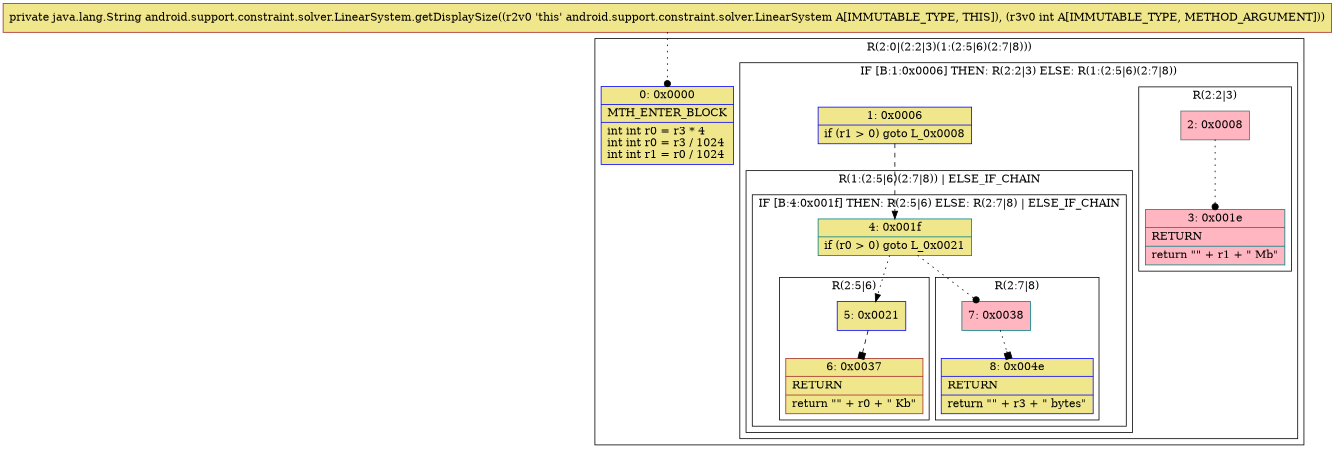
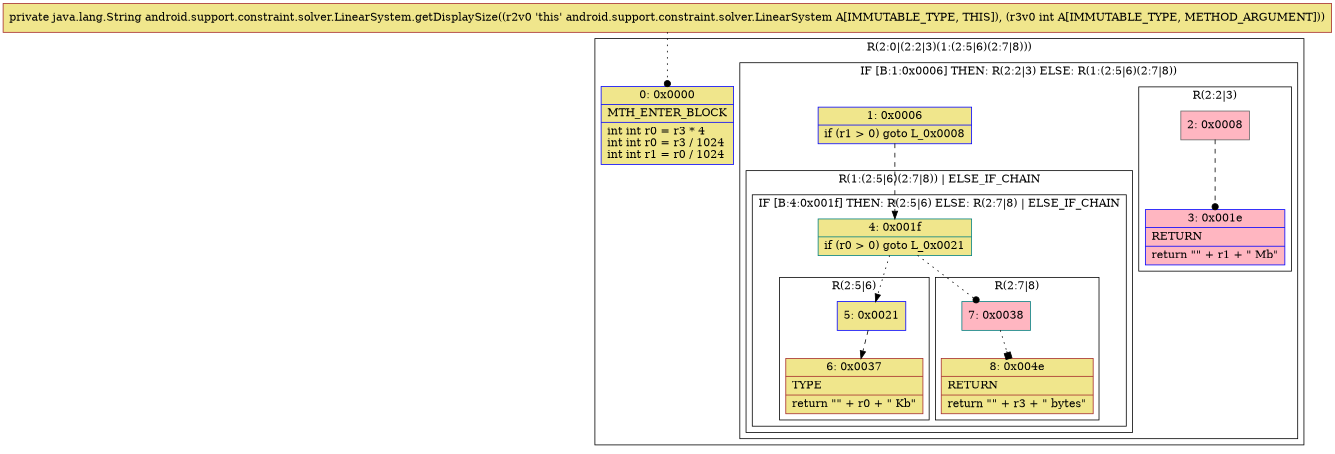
edge "2: 0x0008" -> "3: 0x001e": style dotted -> dashed
node "3: 0x001e": color teal -> blue
edge "5: 0x0021" -> "6: 0x0037": arrowhead box -> normal
node "6: 0x0037": text "RETURN" -> "TYPE"
node "8: 0x004e": color blue -> brown
